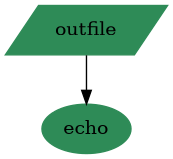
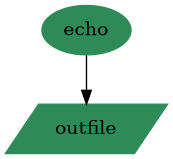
edge "outfile" -> "echo": reversed
